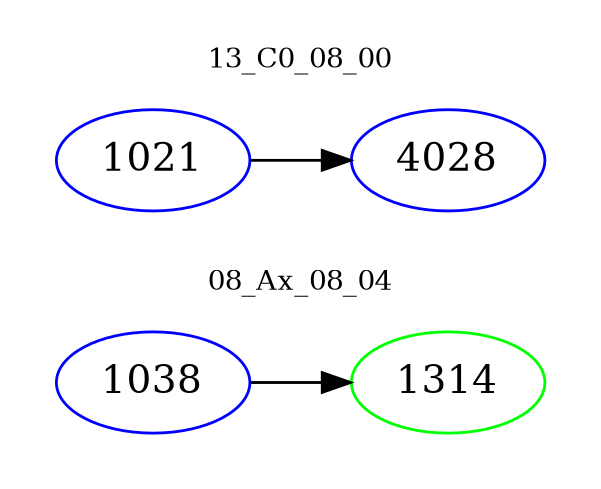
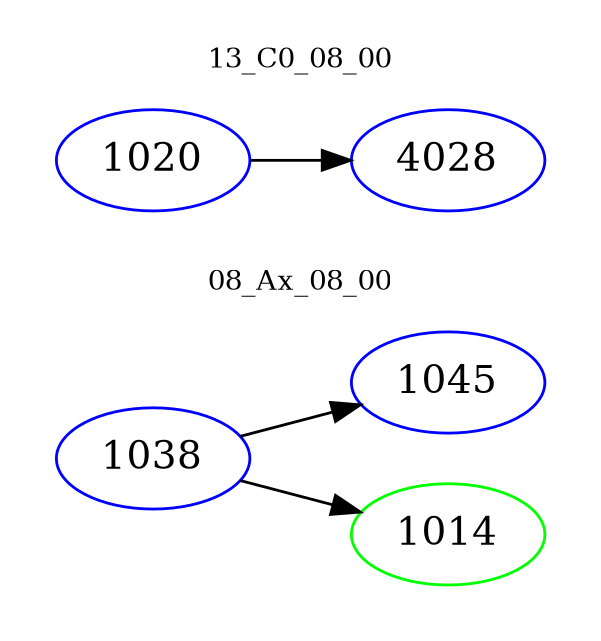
node "1021": label "1021" -> "1020"
cluster "08_Ax_08_04": label "08_Ax_08_04" -> "08_Ax_08_00"
node "1314": label "1314" -> "1014"
node "1045": added
